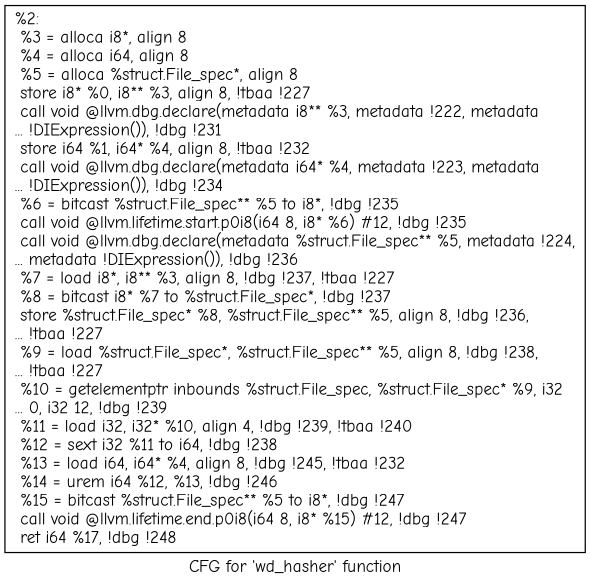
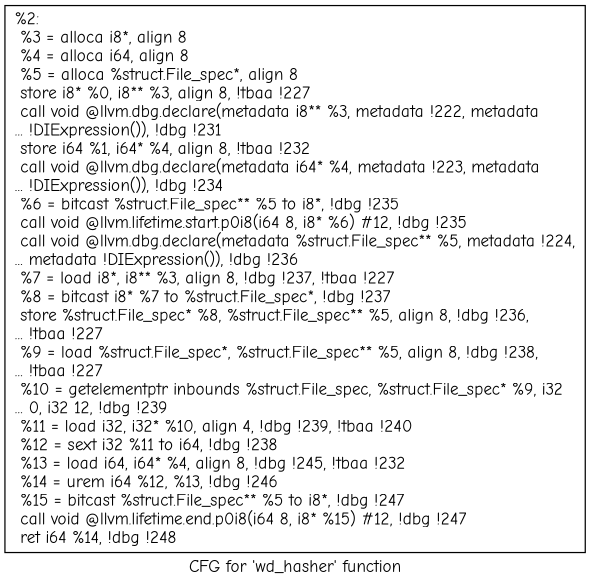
node "%2:": text "ret i64 %17, !dbg !248" -> "ret i64 %14, !dbg !248"
